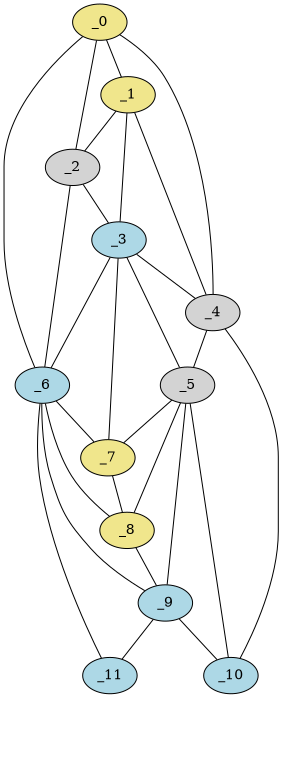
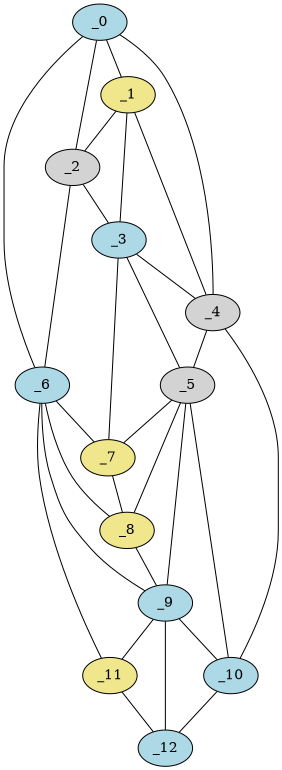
node "_0": fillcolor khaki -> lightblue
edge "_3" -- "_6": removed
node "_11": fillcolor lightblue -> khaki
node "_12": added
